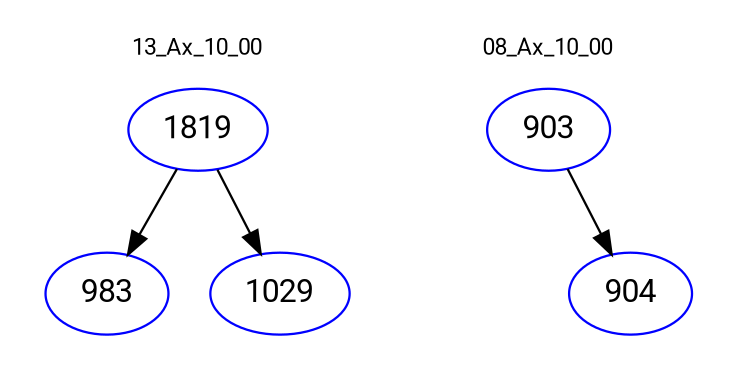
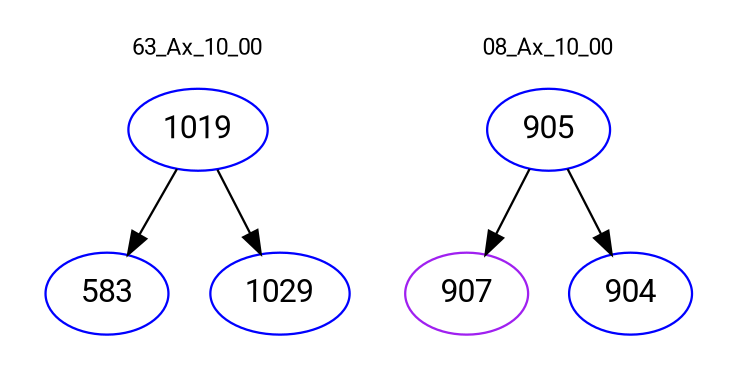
cluster "13_Ax_10_00": label "13_Ax_10_00" -> "63_Ax_10_00"
node "1819": label "1819" -> "1019"
node "903": label "903" -> "905"
node "983": label "983" -> "583"
node "907": added
